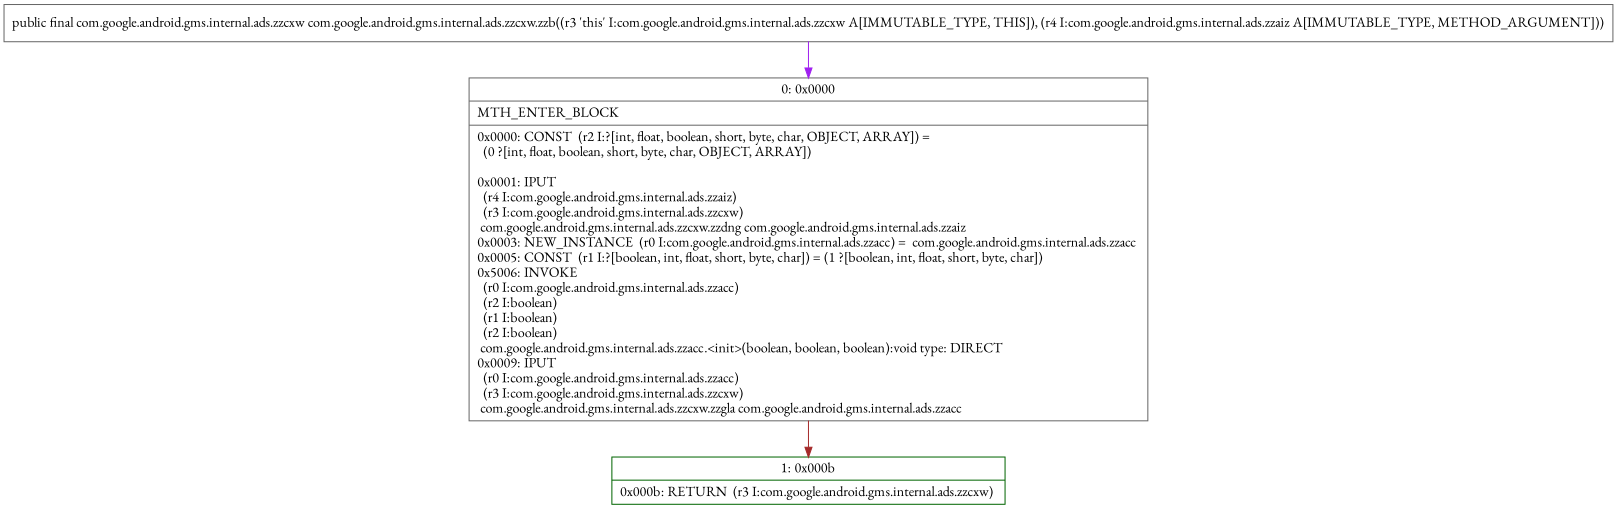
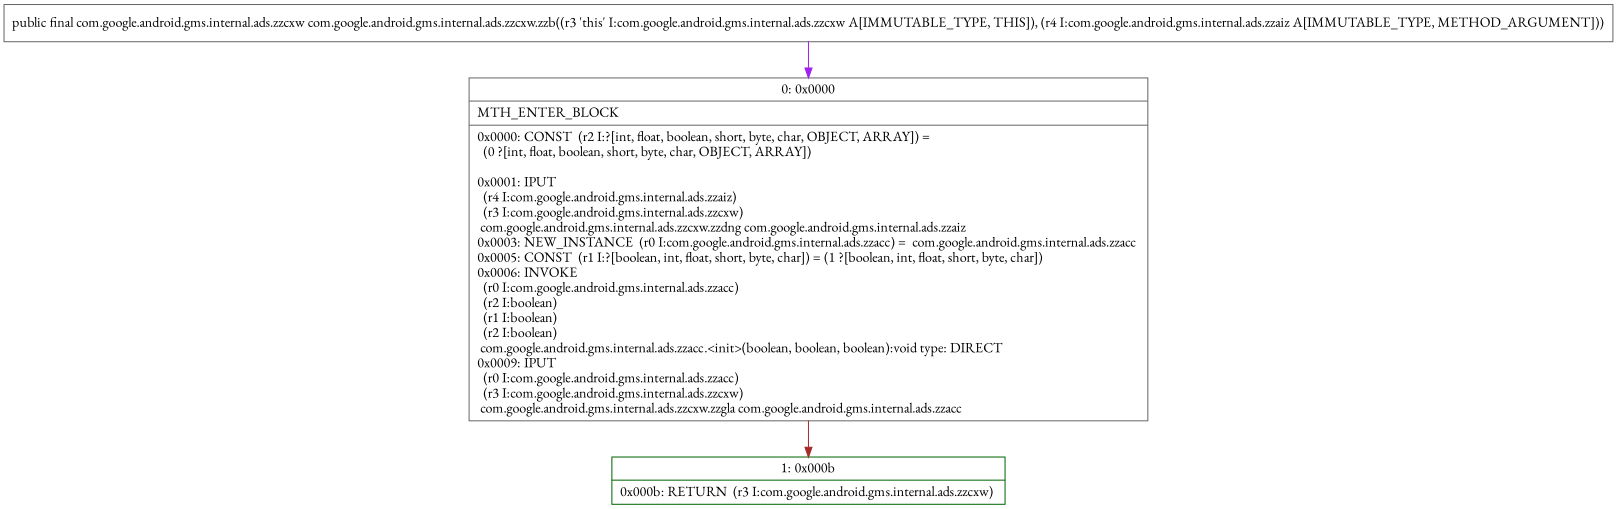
node "0: 0x0000": text "0x5006: INVOKE" -> "0x0006: INVOKE"
